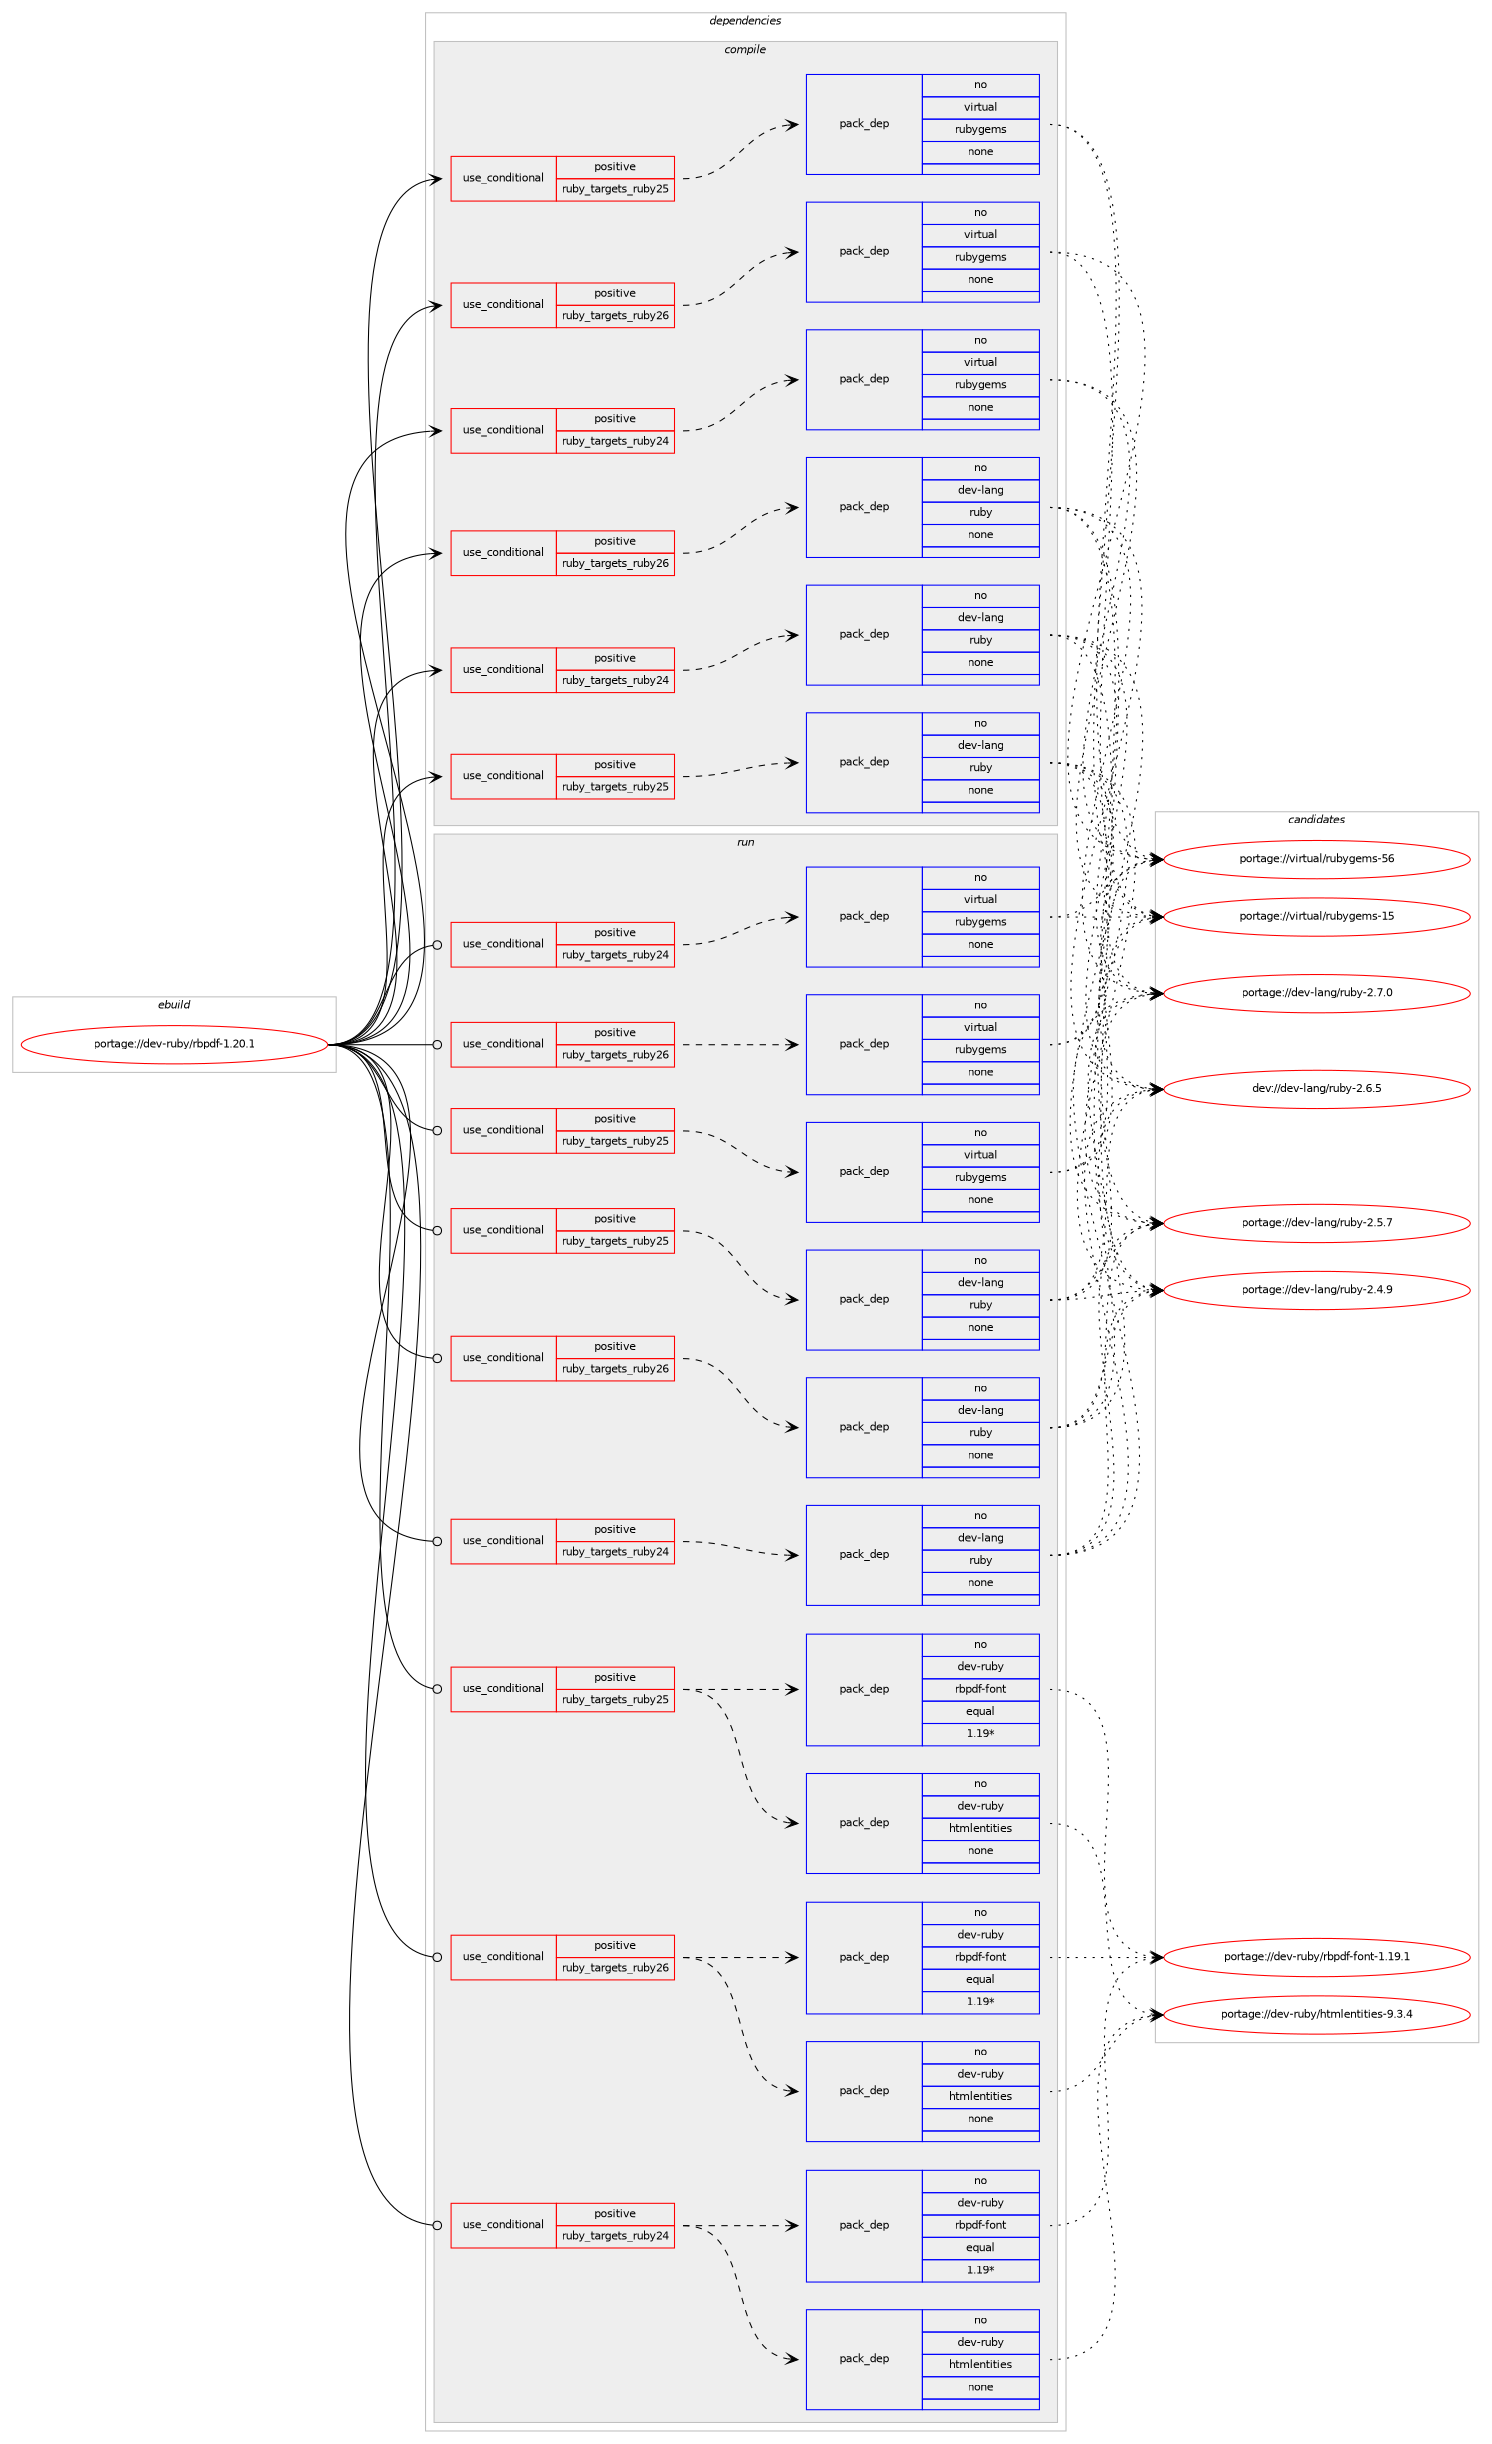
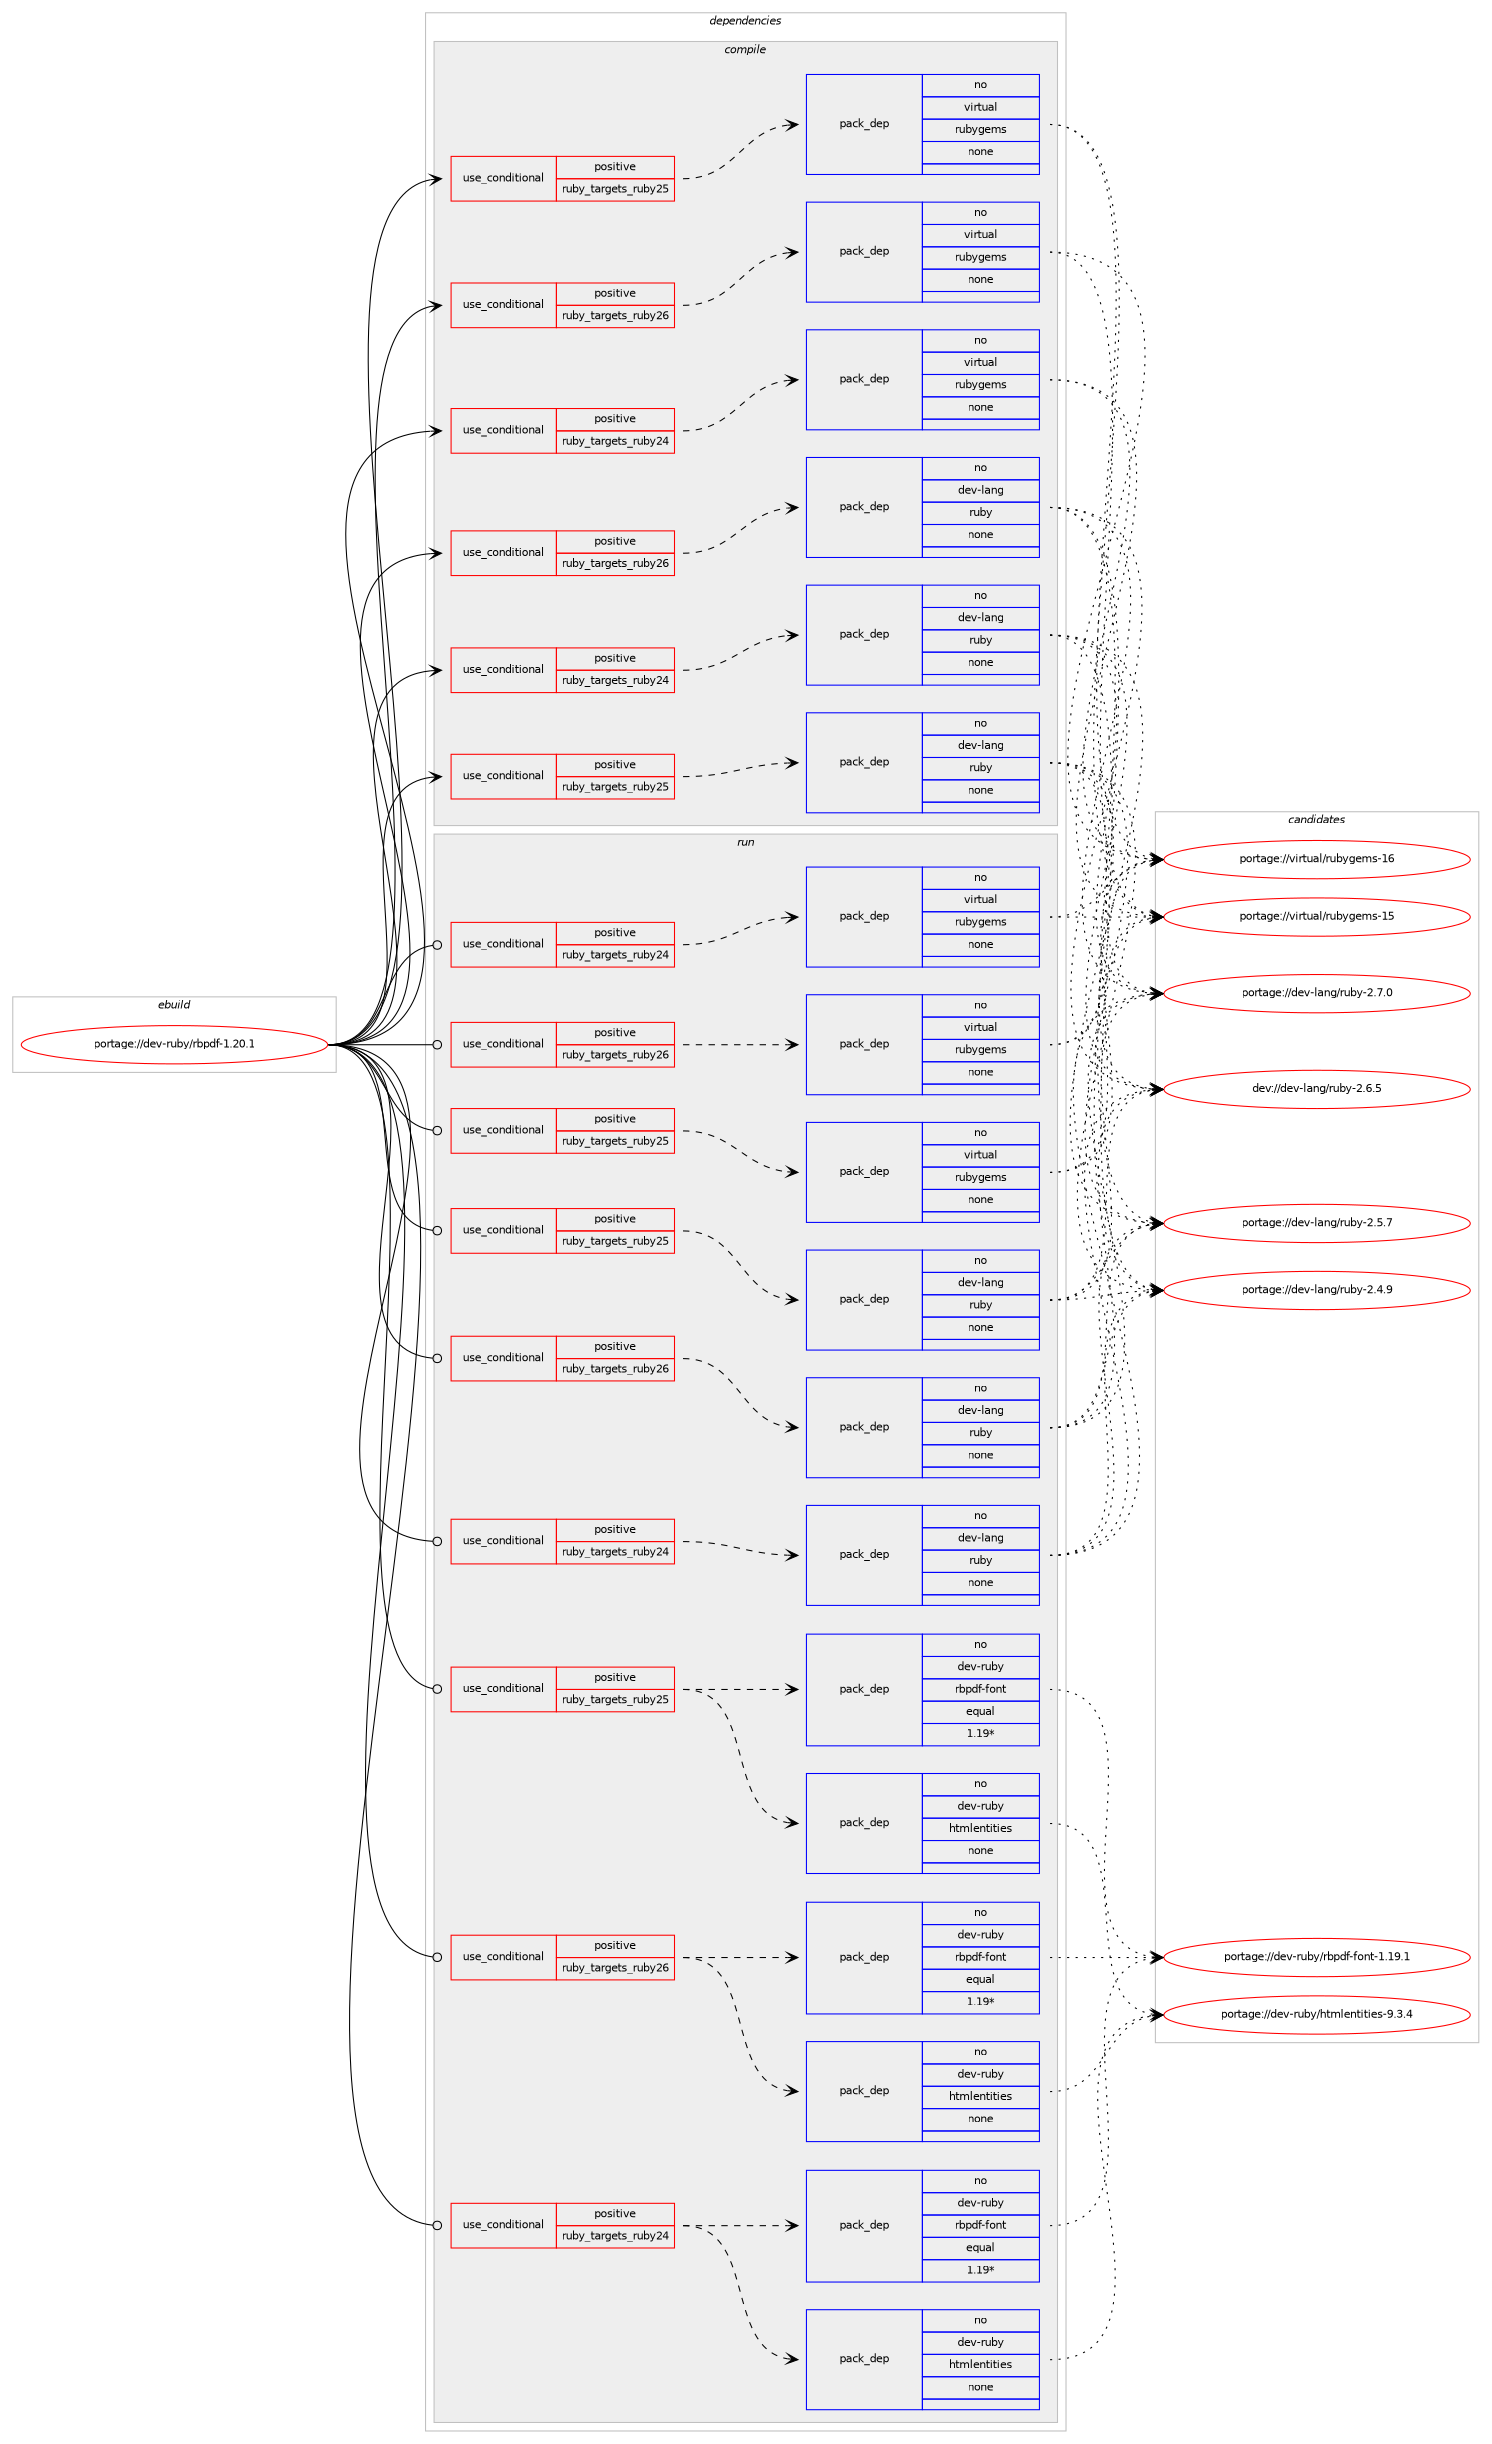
node "portage://virtual/rubygems-56": label "portage://virtual/rubygems-56" -> "portage://virtual/rubygems-16"
